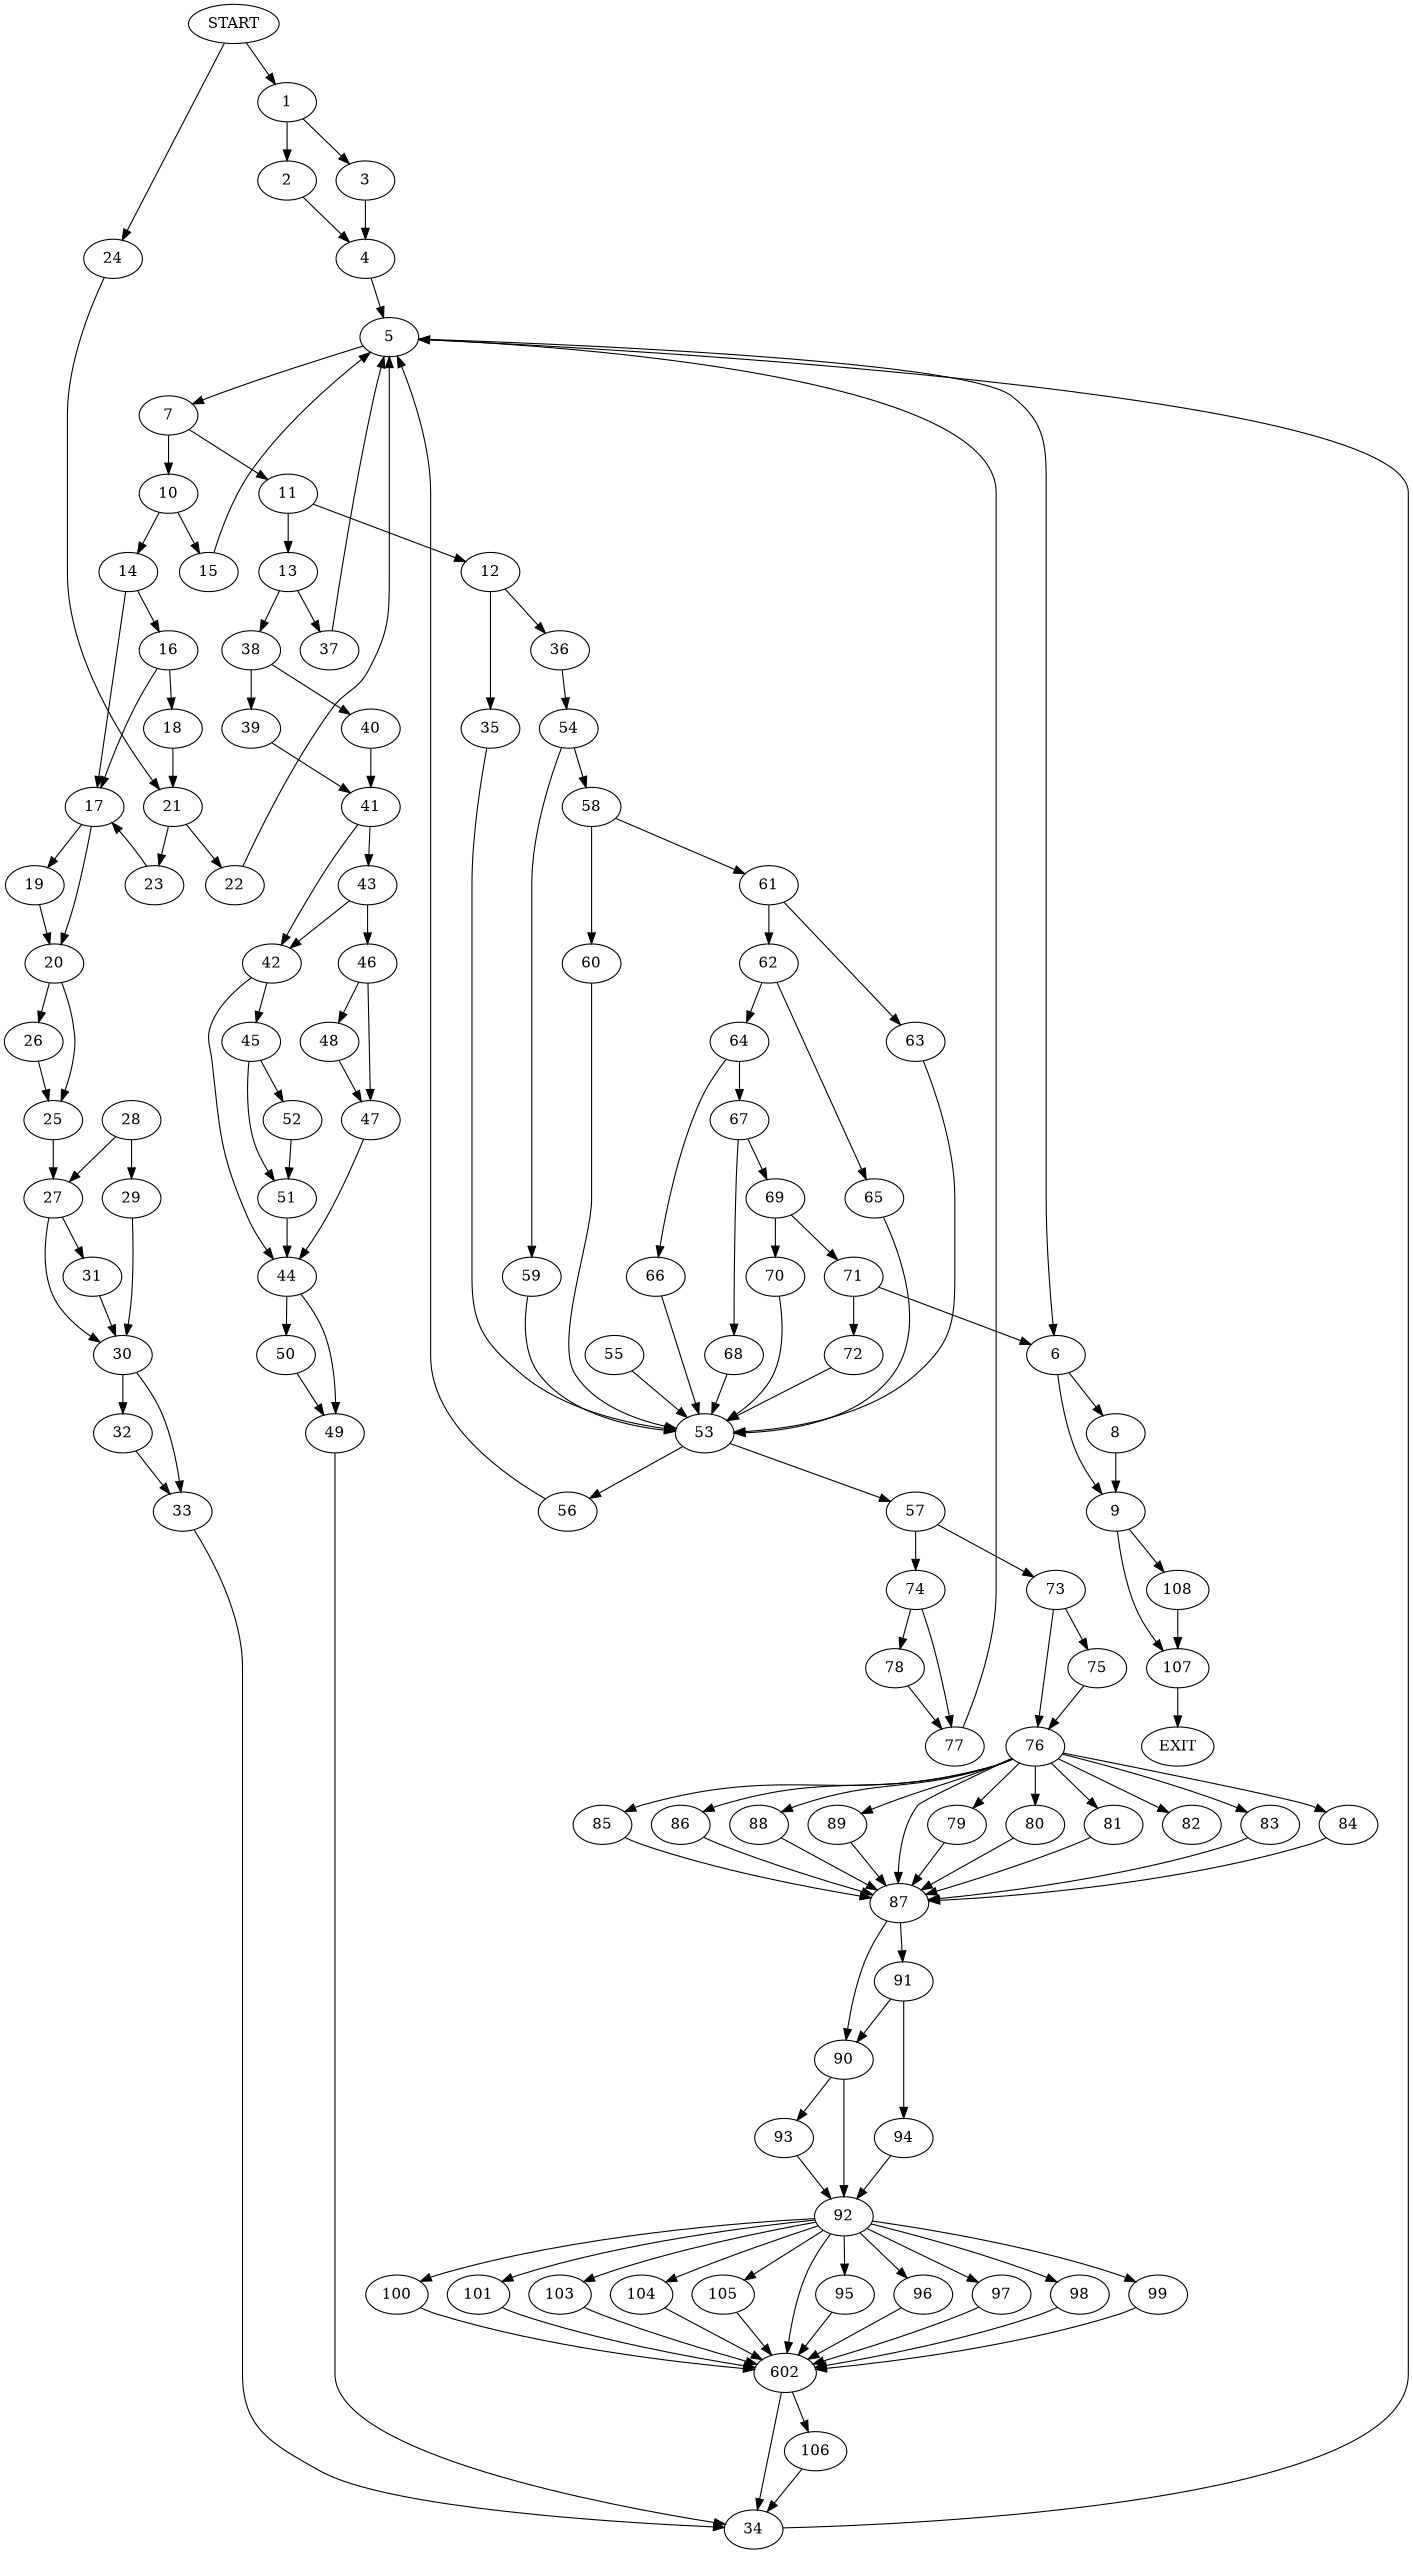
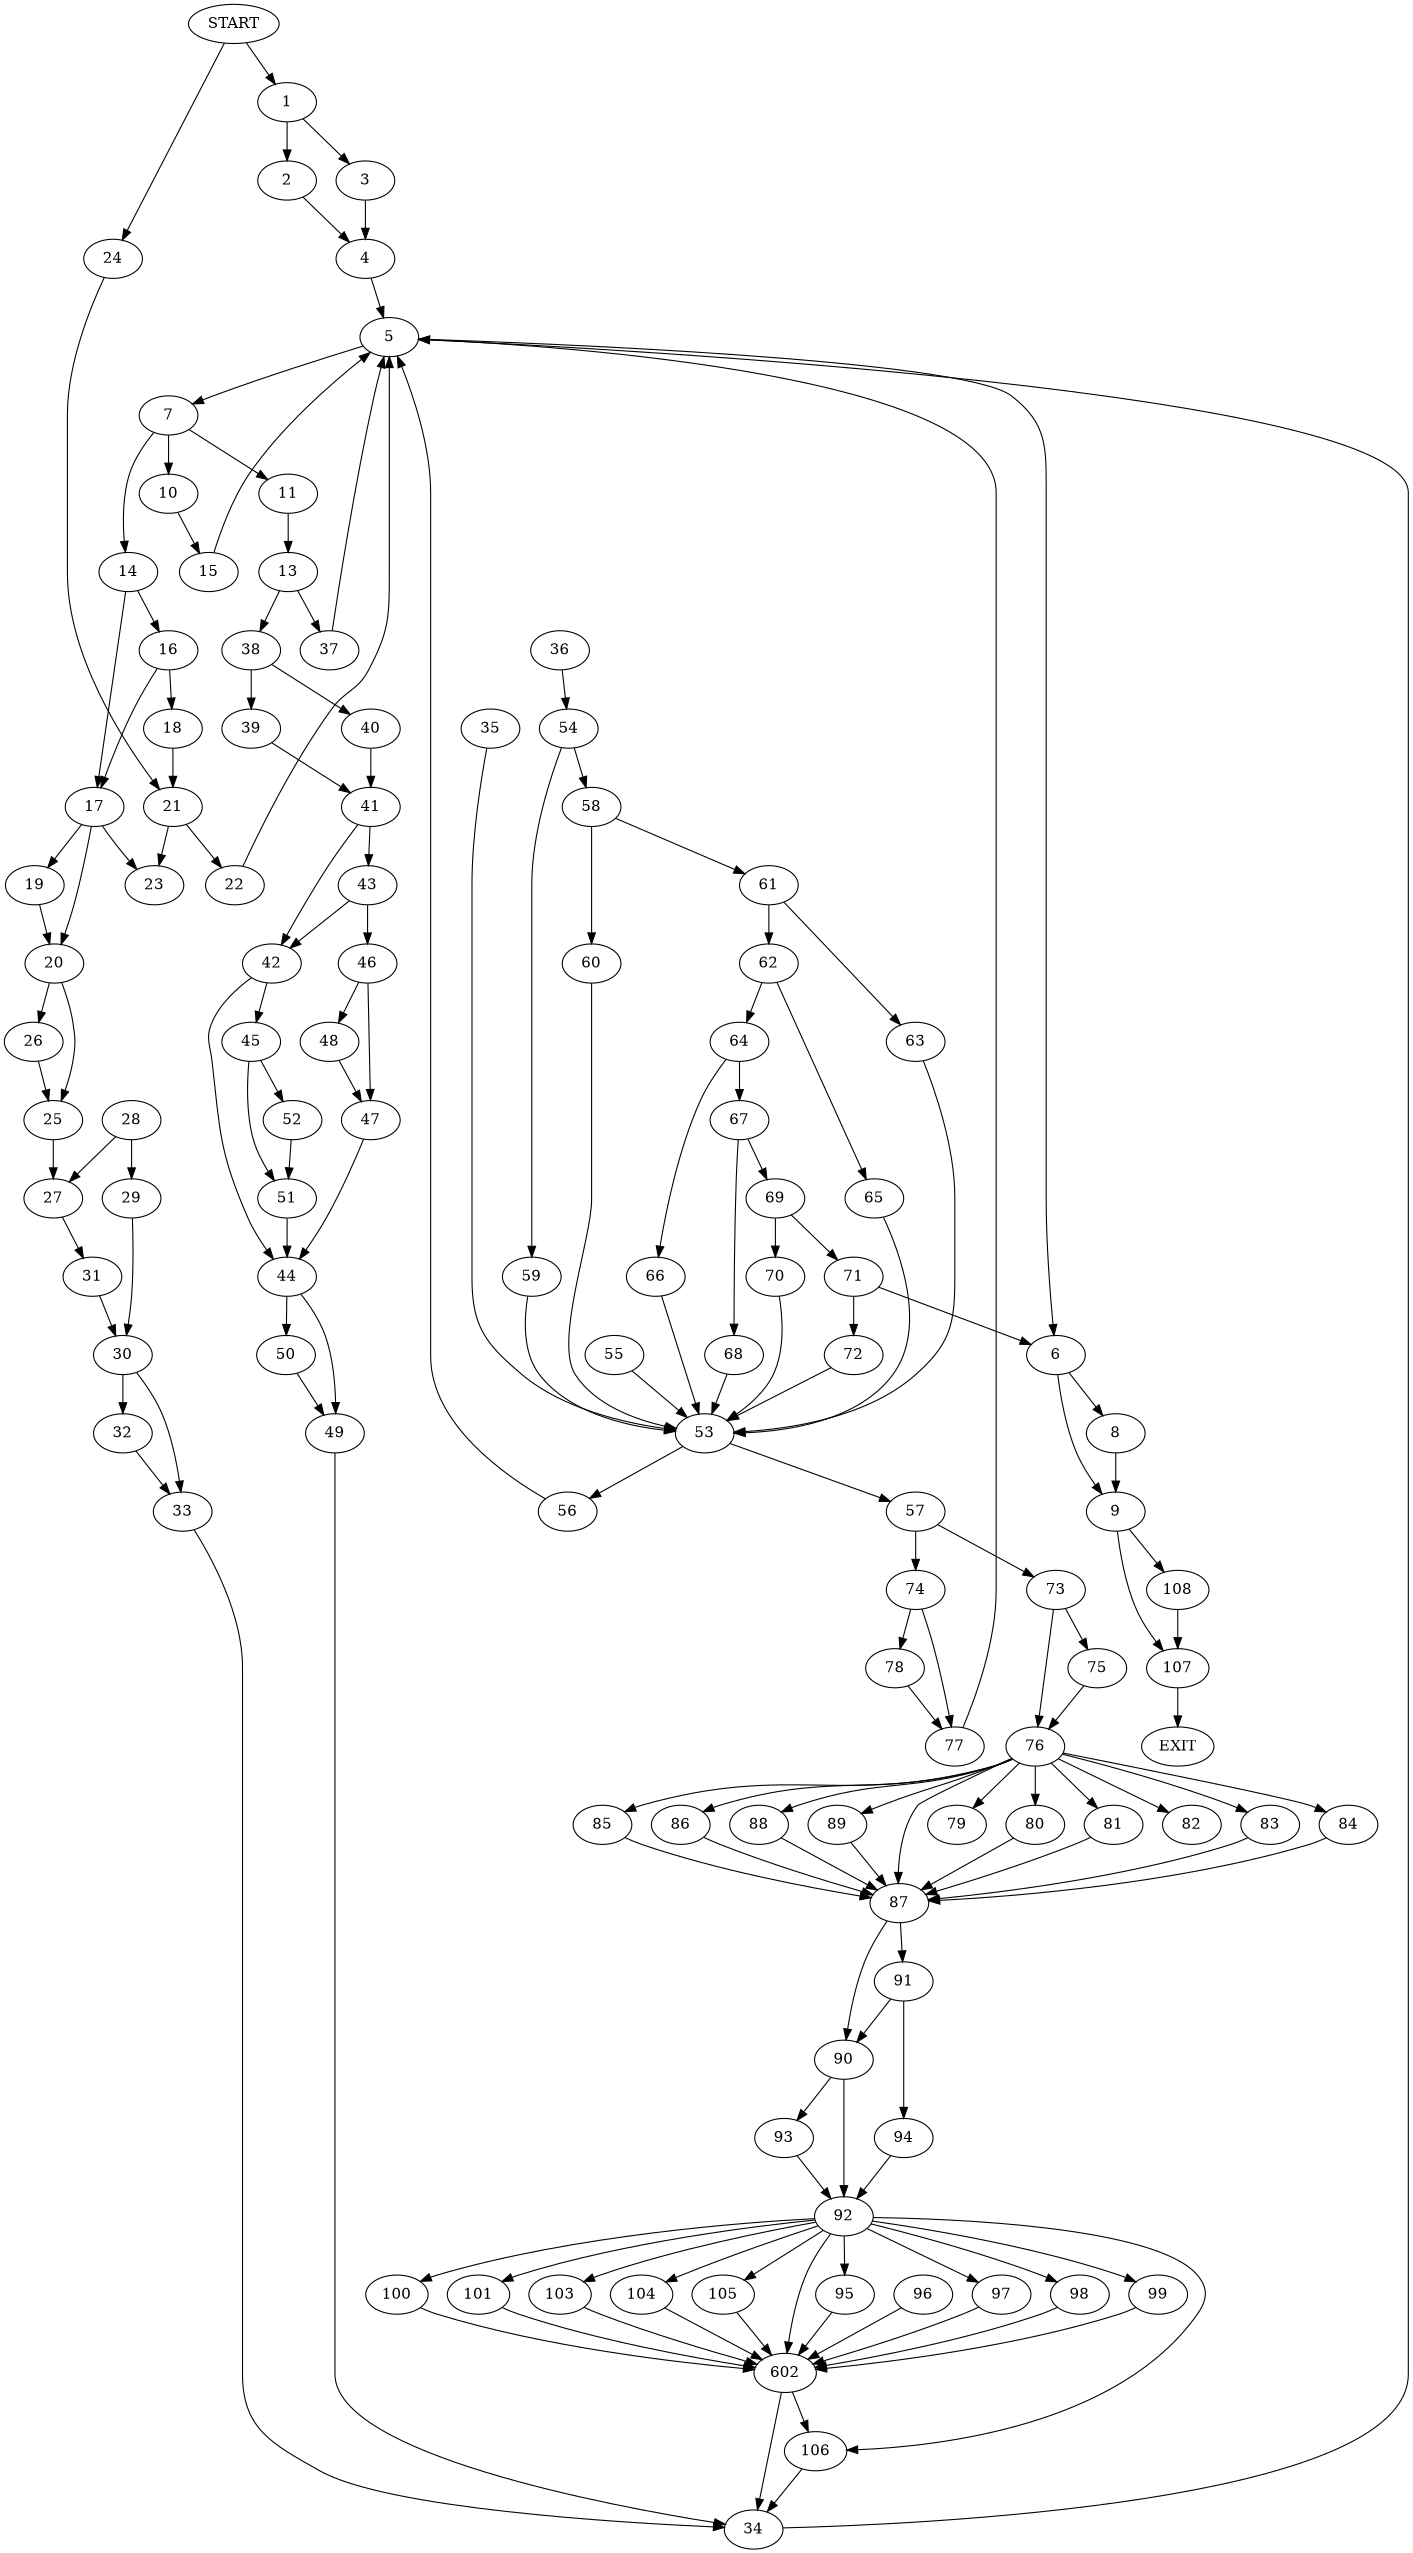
edge "10" -> "14": now "7" -> "14"
node "12": removed
edge "23" -> "17": reversed
edge "27" -> "30": removed
edge "79" -> "87": removed
edge "92" -> "96": now "92" -> "106"
